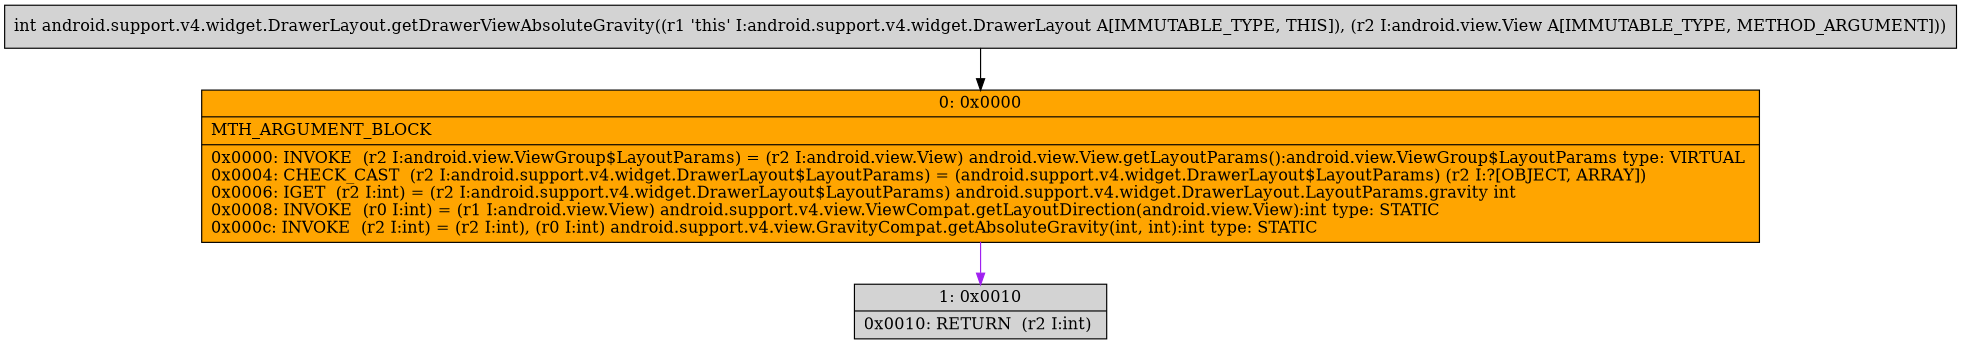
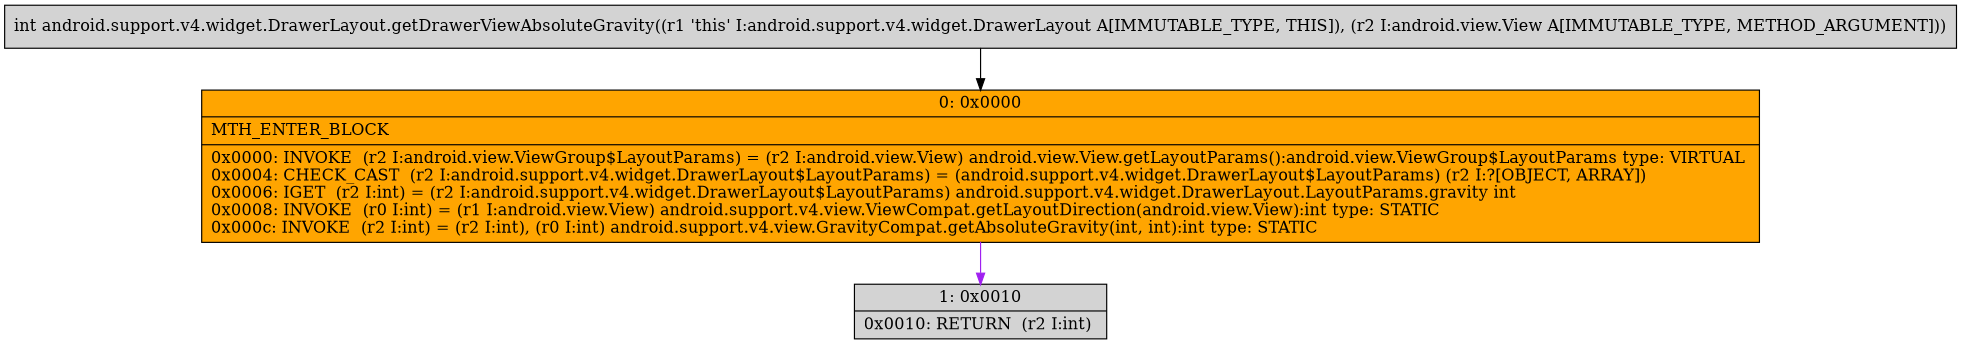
node "0: 0x0000": text "MTH_ARGUMENT_BLOCK" -> "MTH_ENTER_BLOCK"
